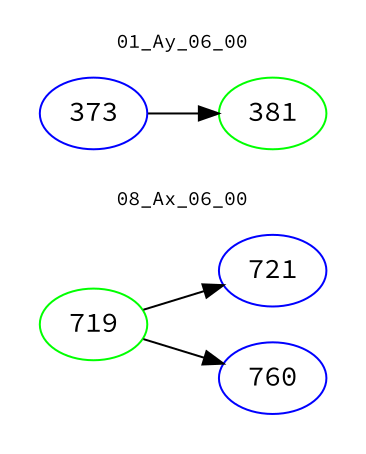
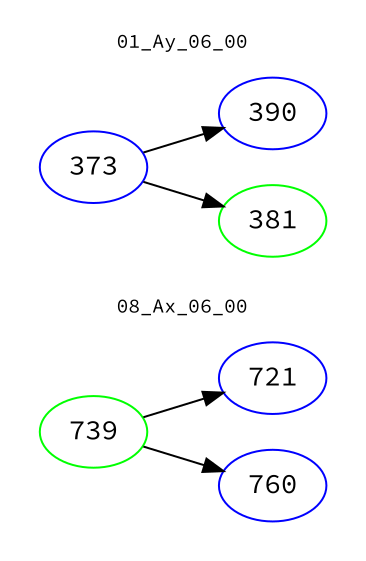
node "390": added
node "719": label "719" -> "739"
